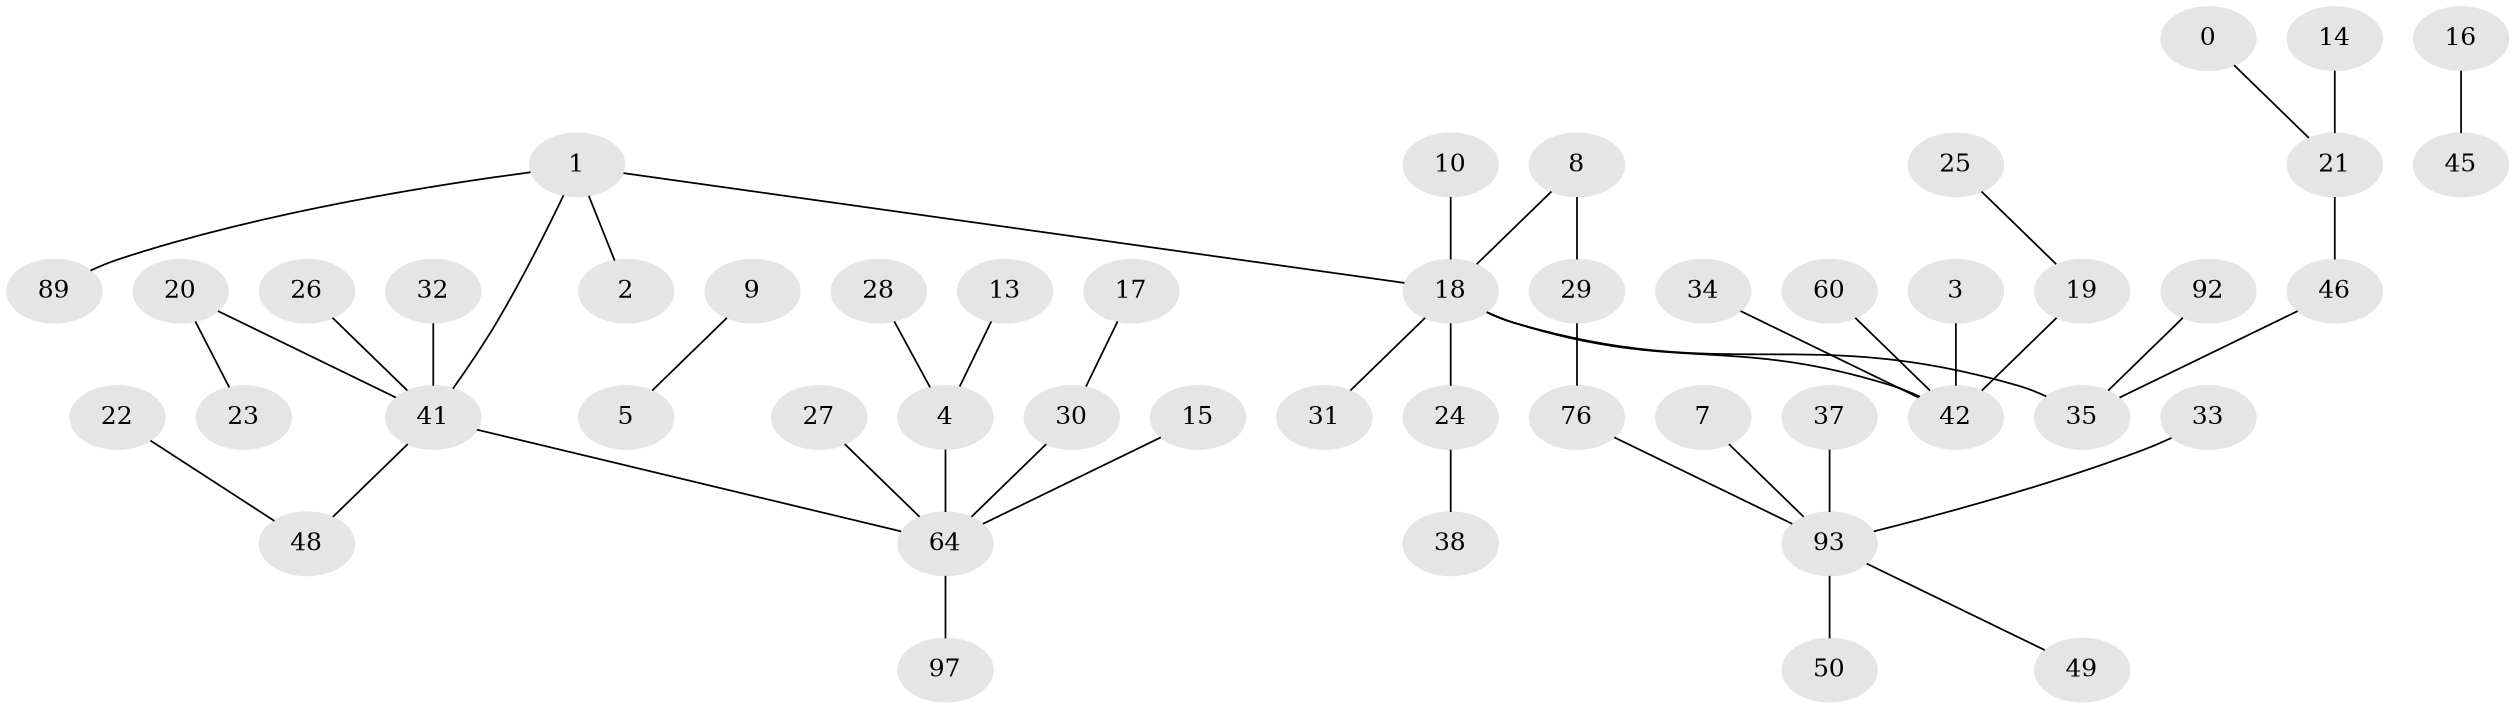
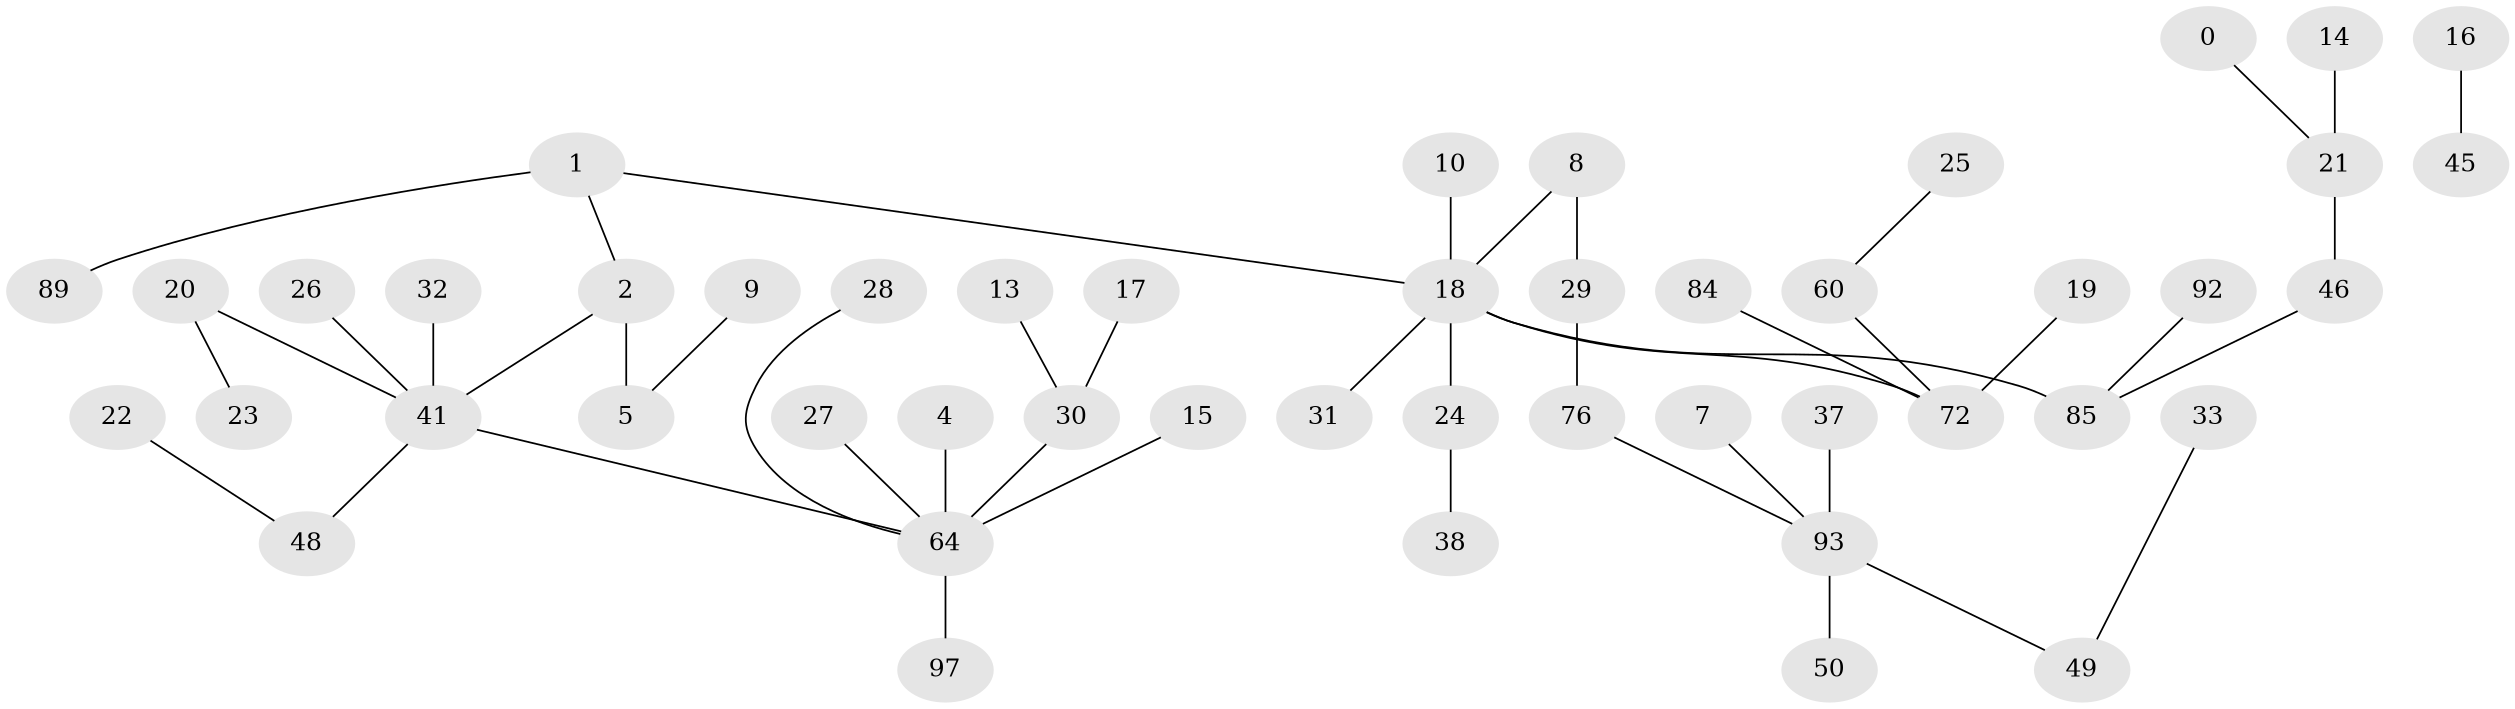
edge "25" -- "19": now "25" -- "60"
node "34": label "34" -> "84"
node "3": removed
edge "1" -- "41": now "2" -- "41"
edge "28" -- "4": now "28" -- "64"
edge "13" -- "4": now "13" -- "30"
edge "2" -- "5": added
node "42": label "42" -> "72"
node "35": label "35" -> "85"
edge "33" -- "93": now "33" -- "49"
